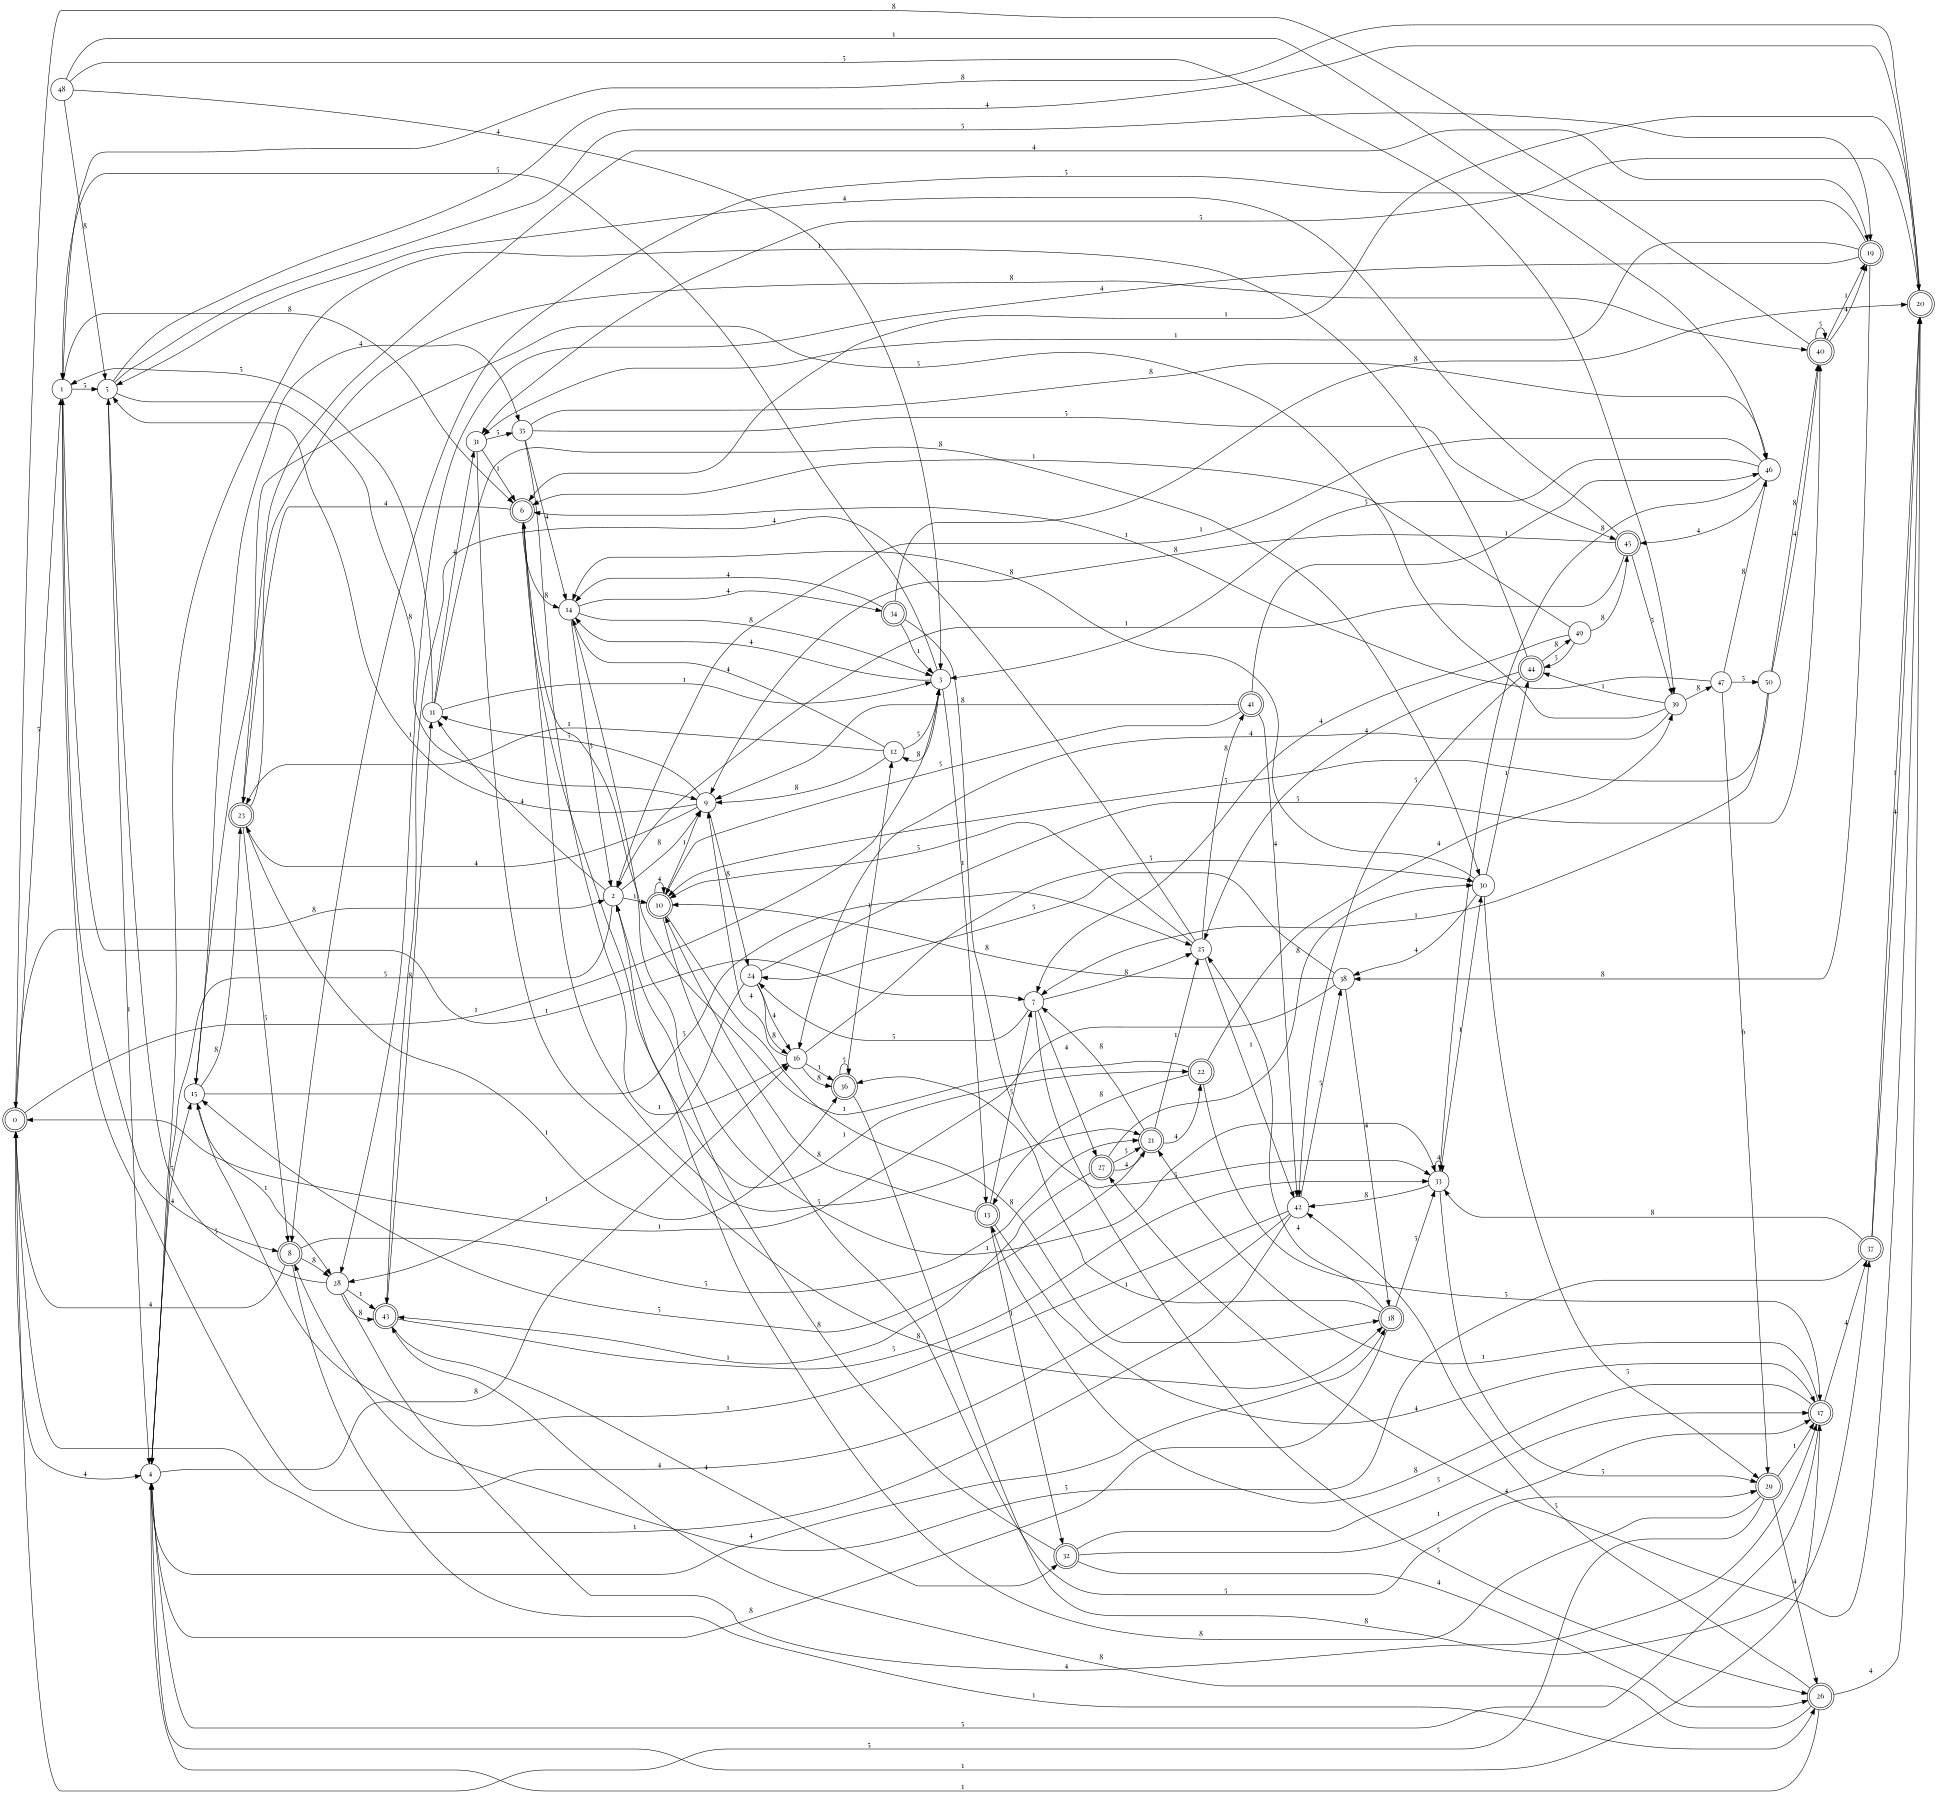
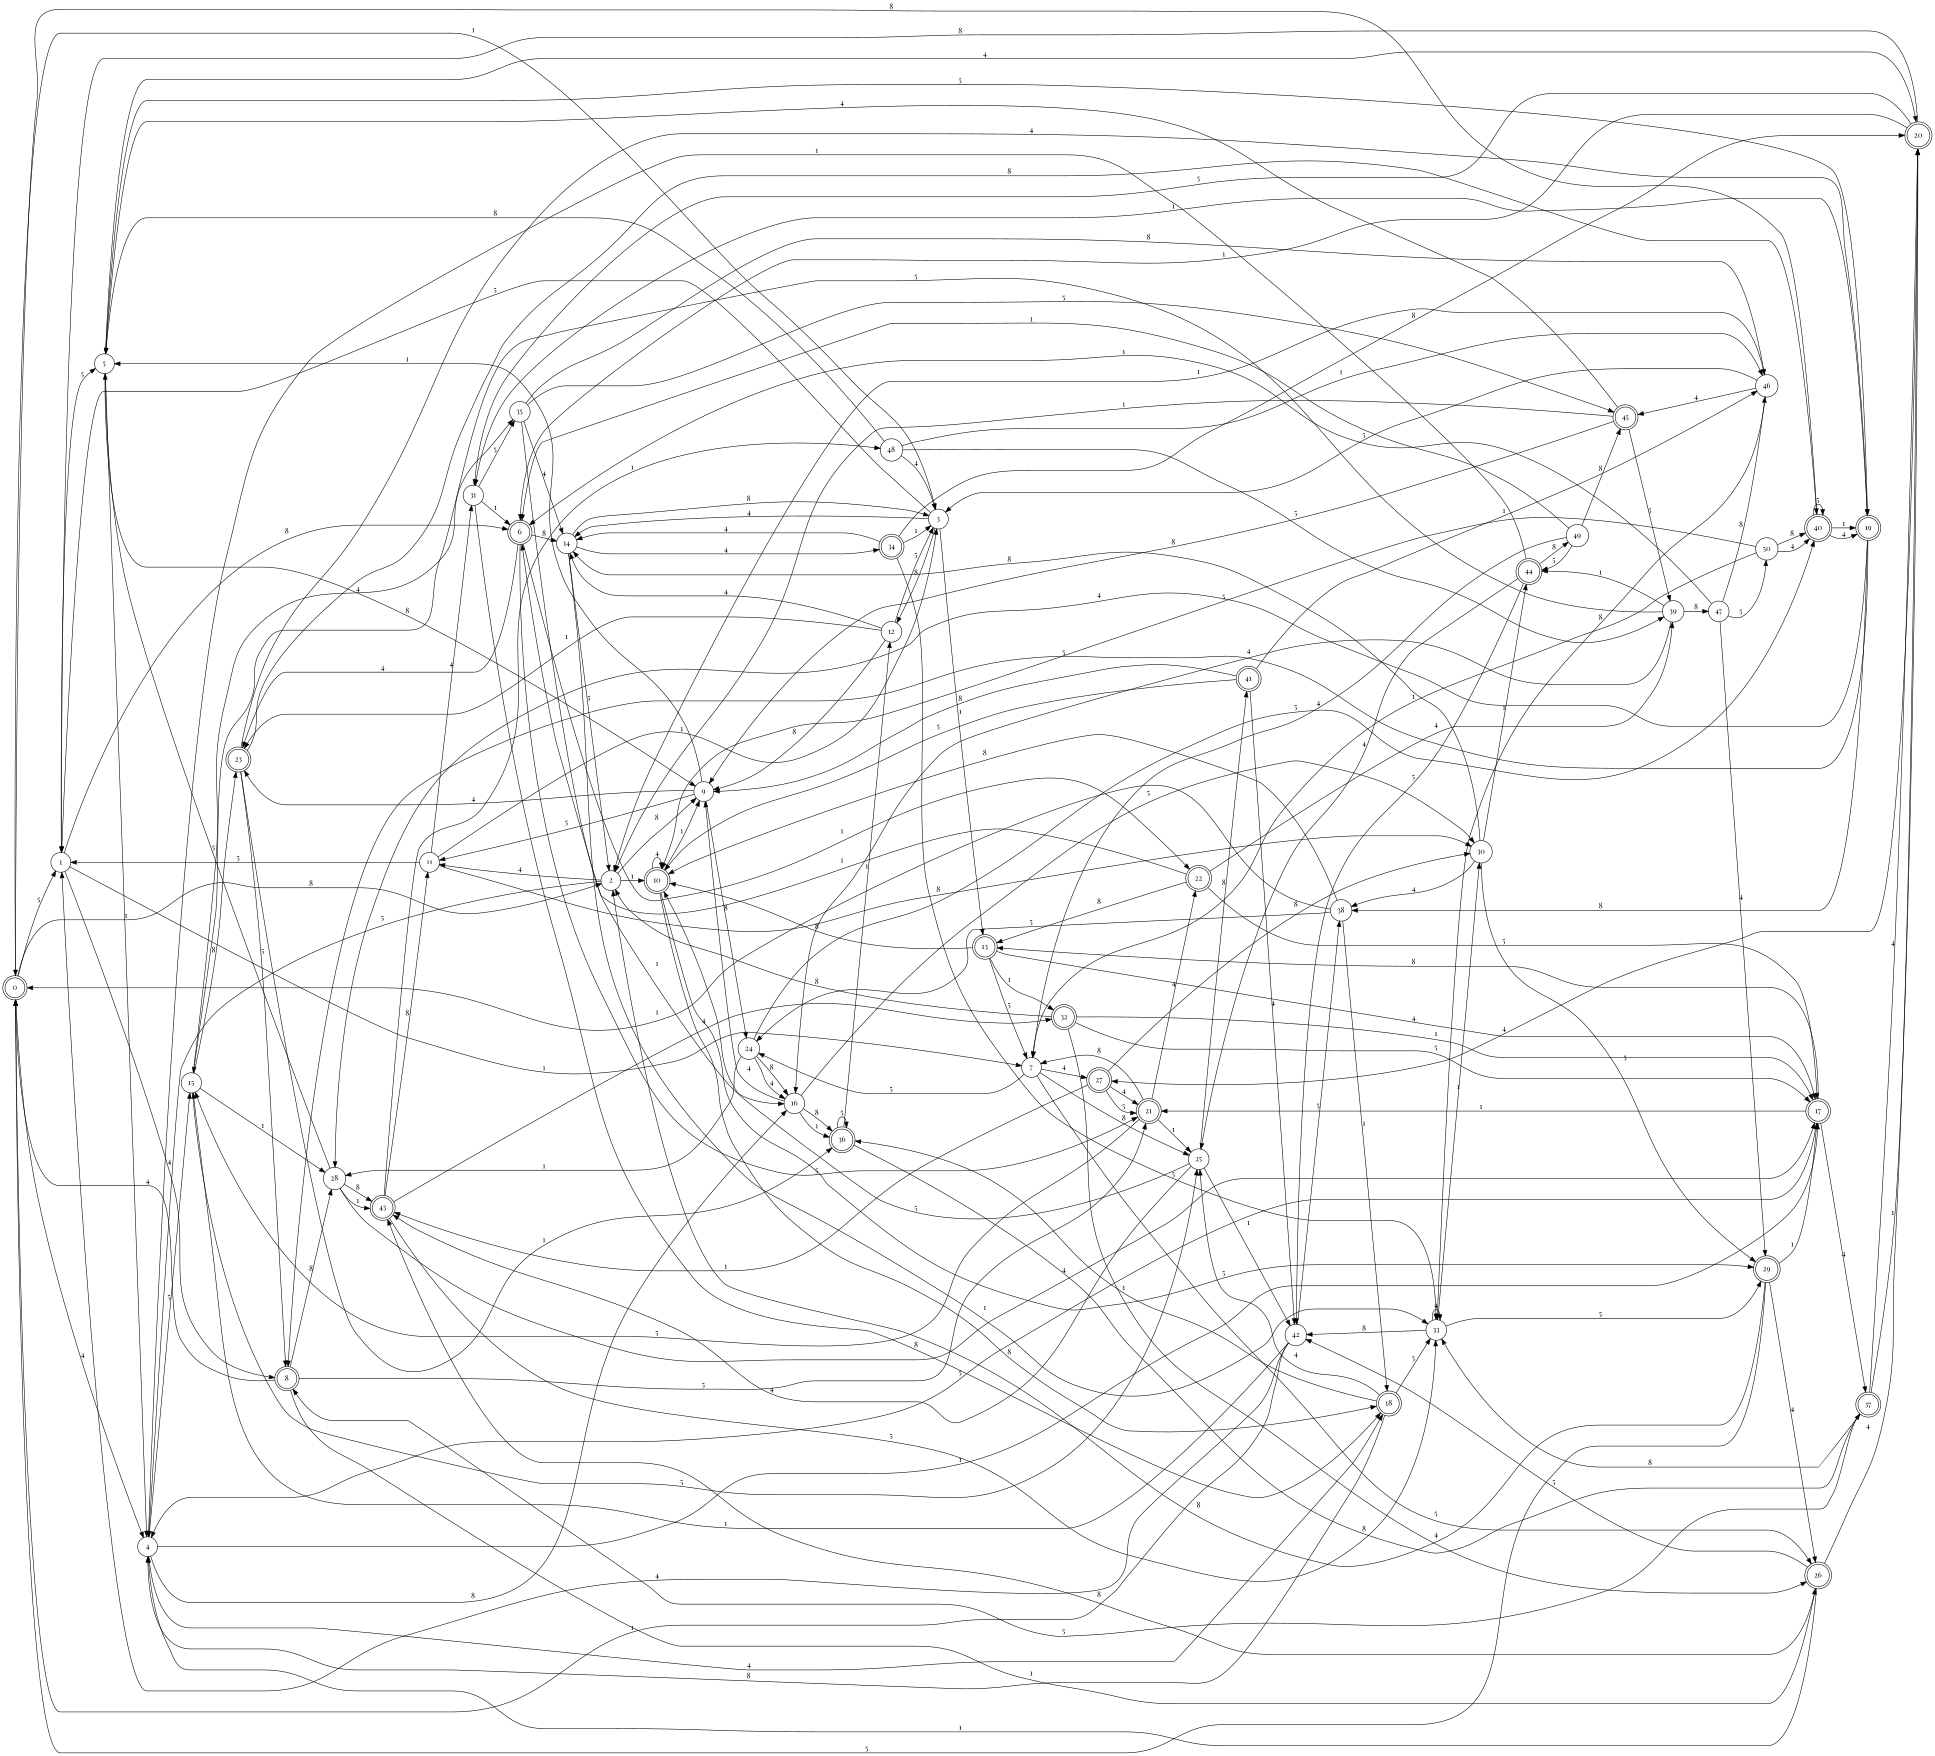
edge "43" -> "48": added, label "1"
edge "47" -> "29": label "6" -> "4"
edge "38" -> "18": label "4" -> "1"
